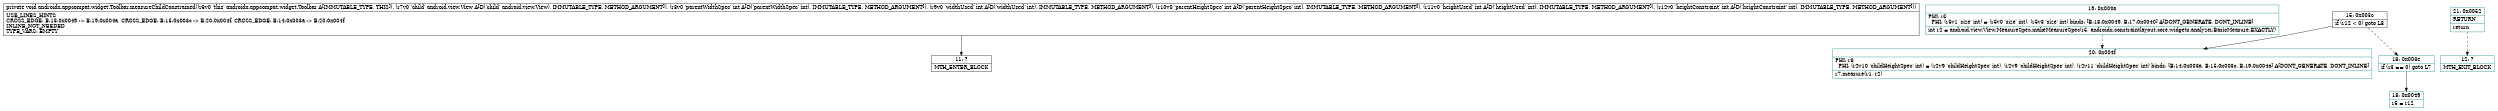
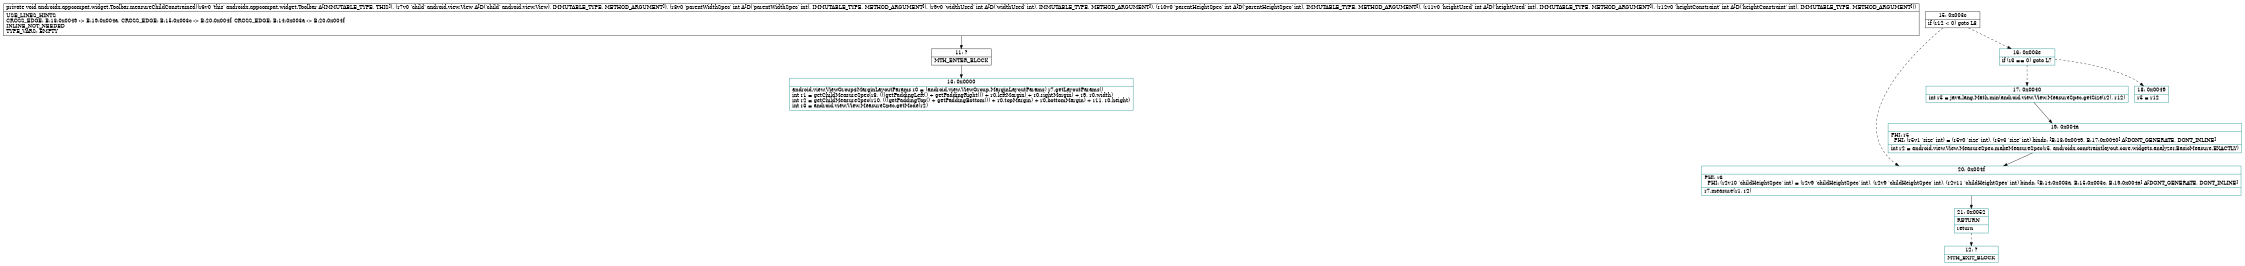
edge "15: 0x003c" -> "20: 0x004f": style solid -> dashed
edge "19: 0x004a" -> "20: 0x004f": style dashed -> solid
edge "16: 0x003e" -> "18: 0x0049": style solid -> dashed
node "13: 0x0000": added
node "17: 0x0040": added
edge "20: 0x004f" -> "21: 0x0052": added
